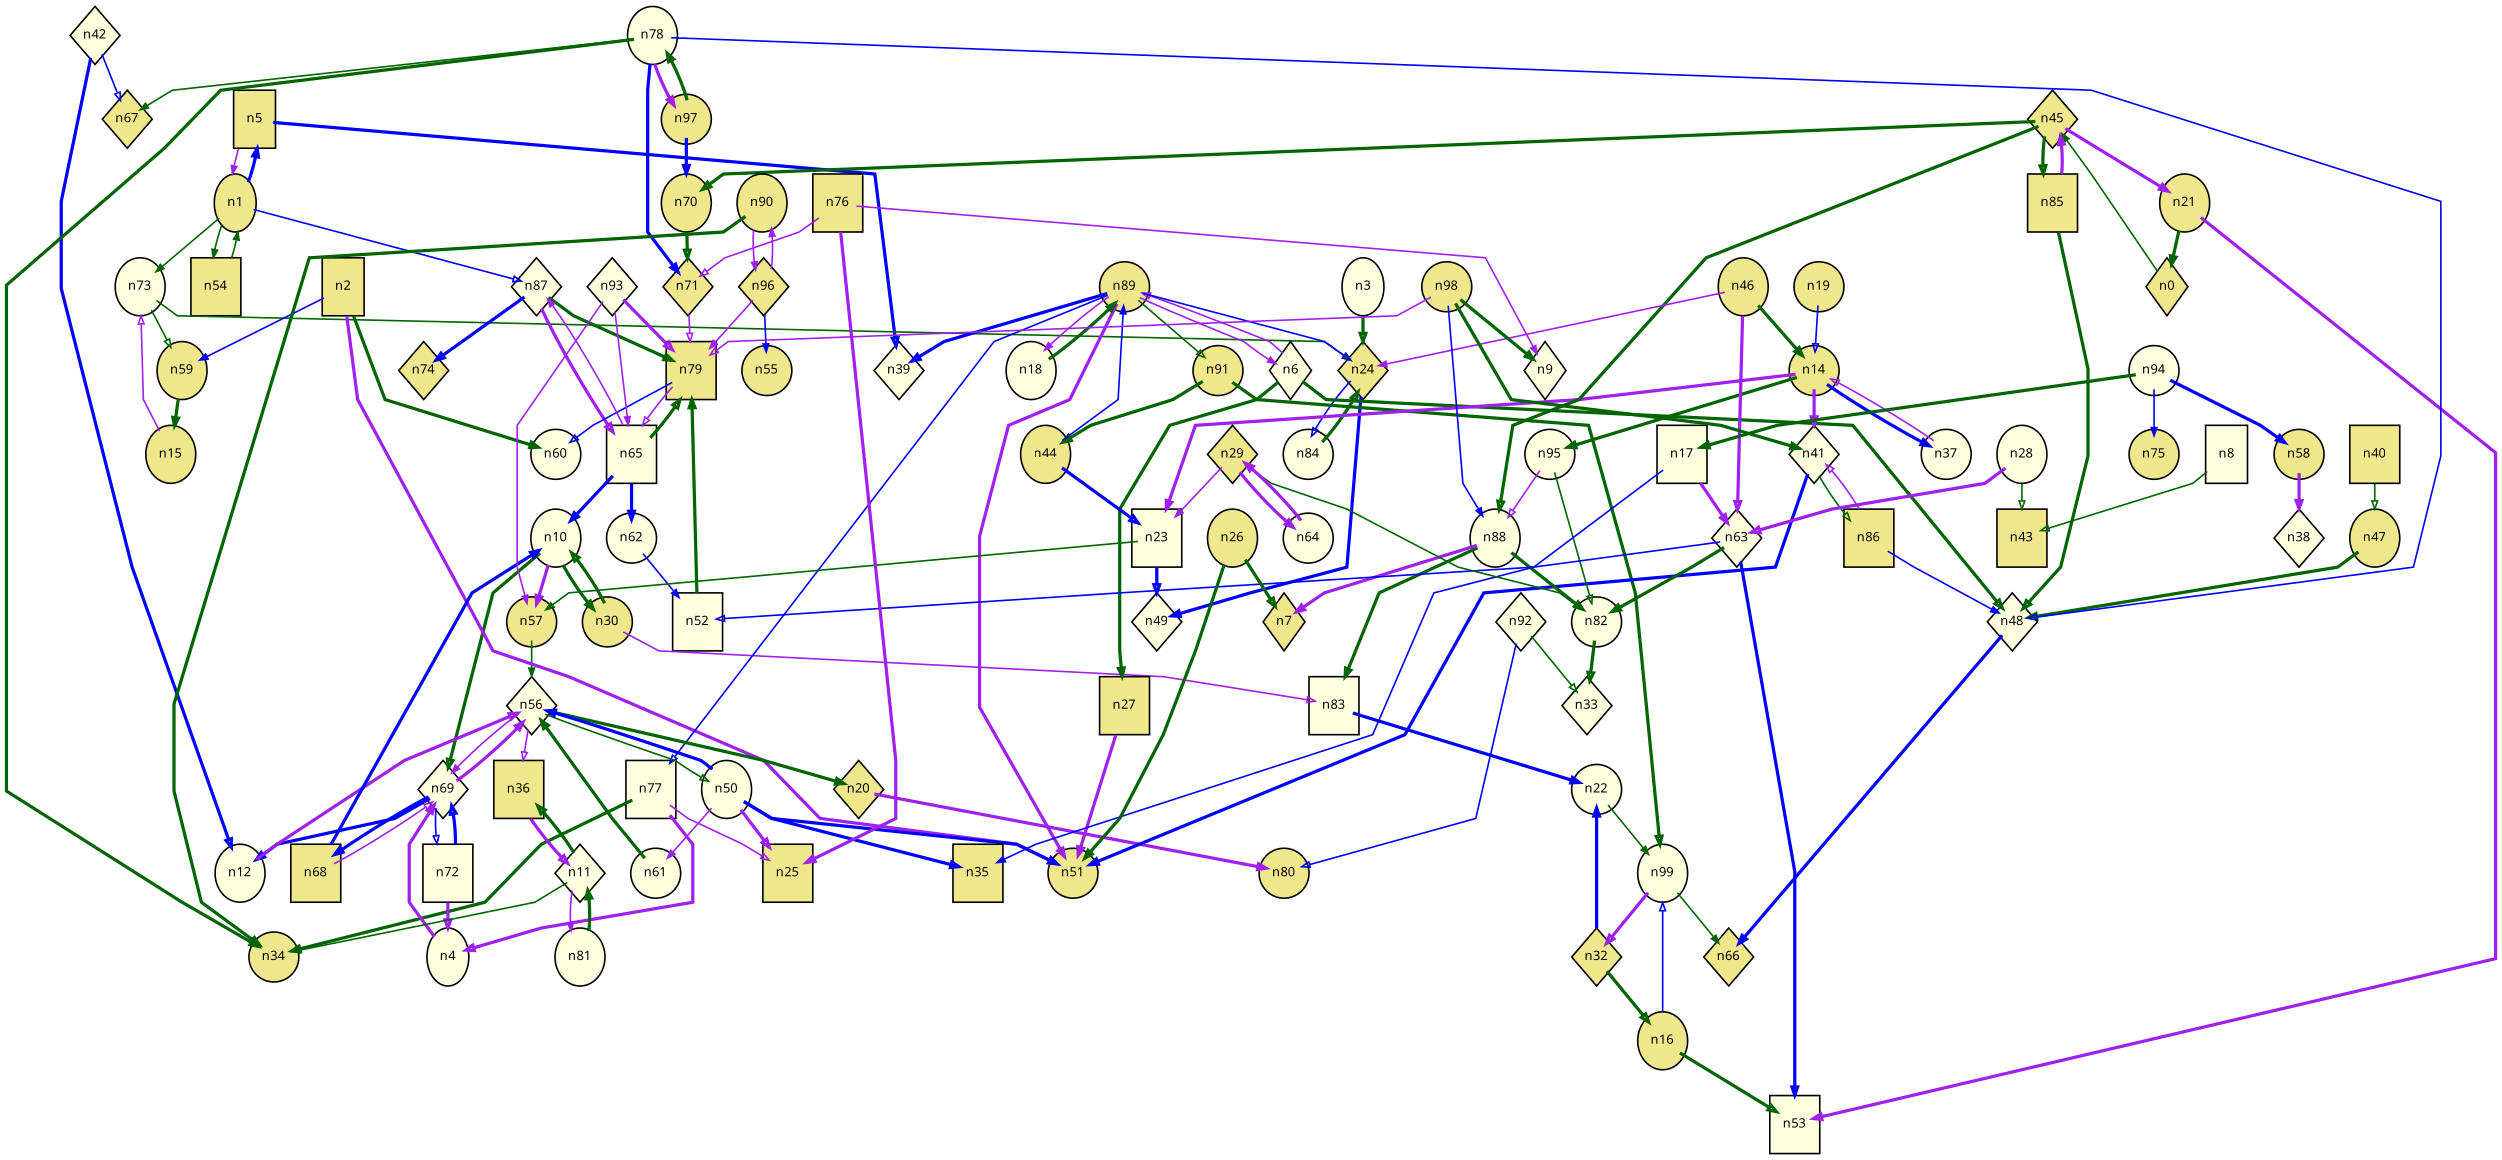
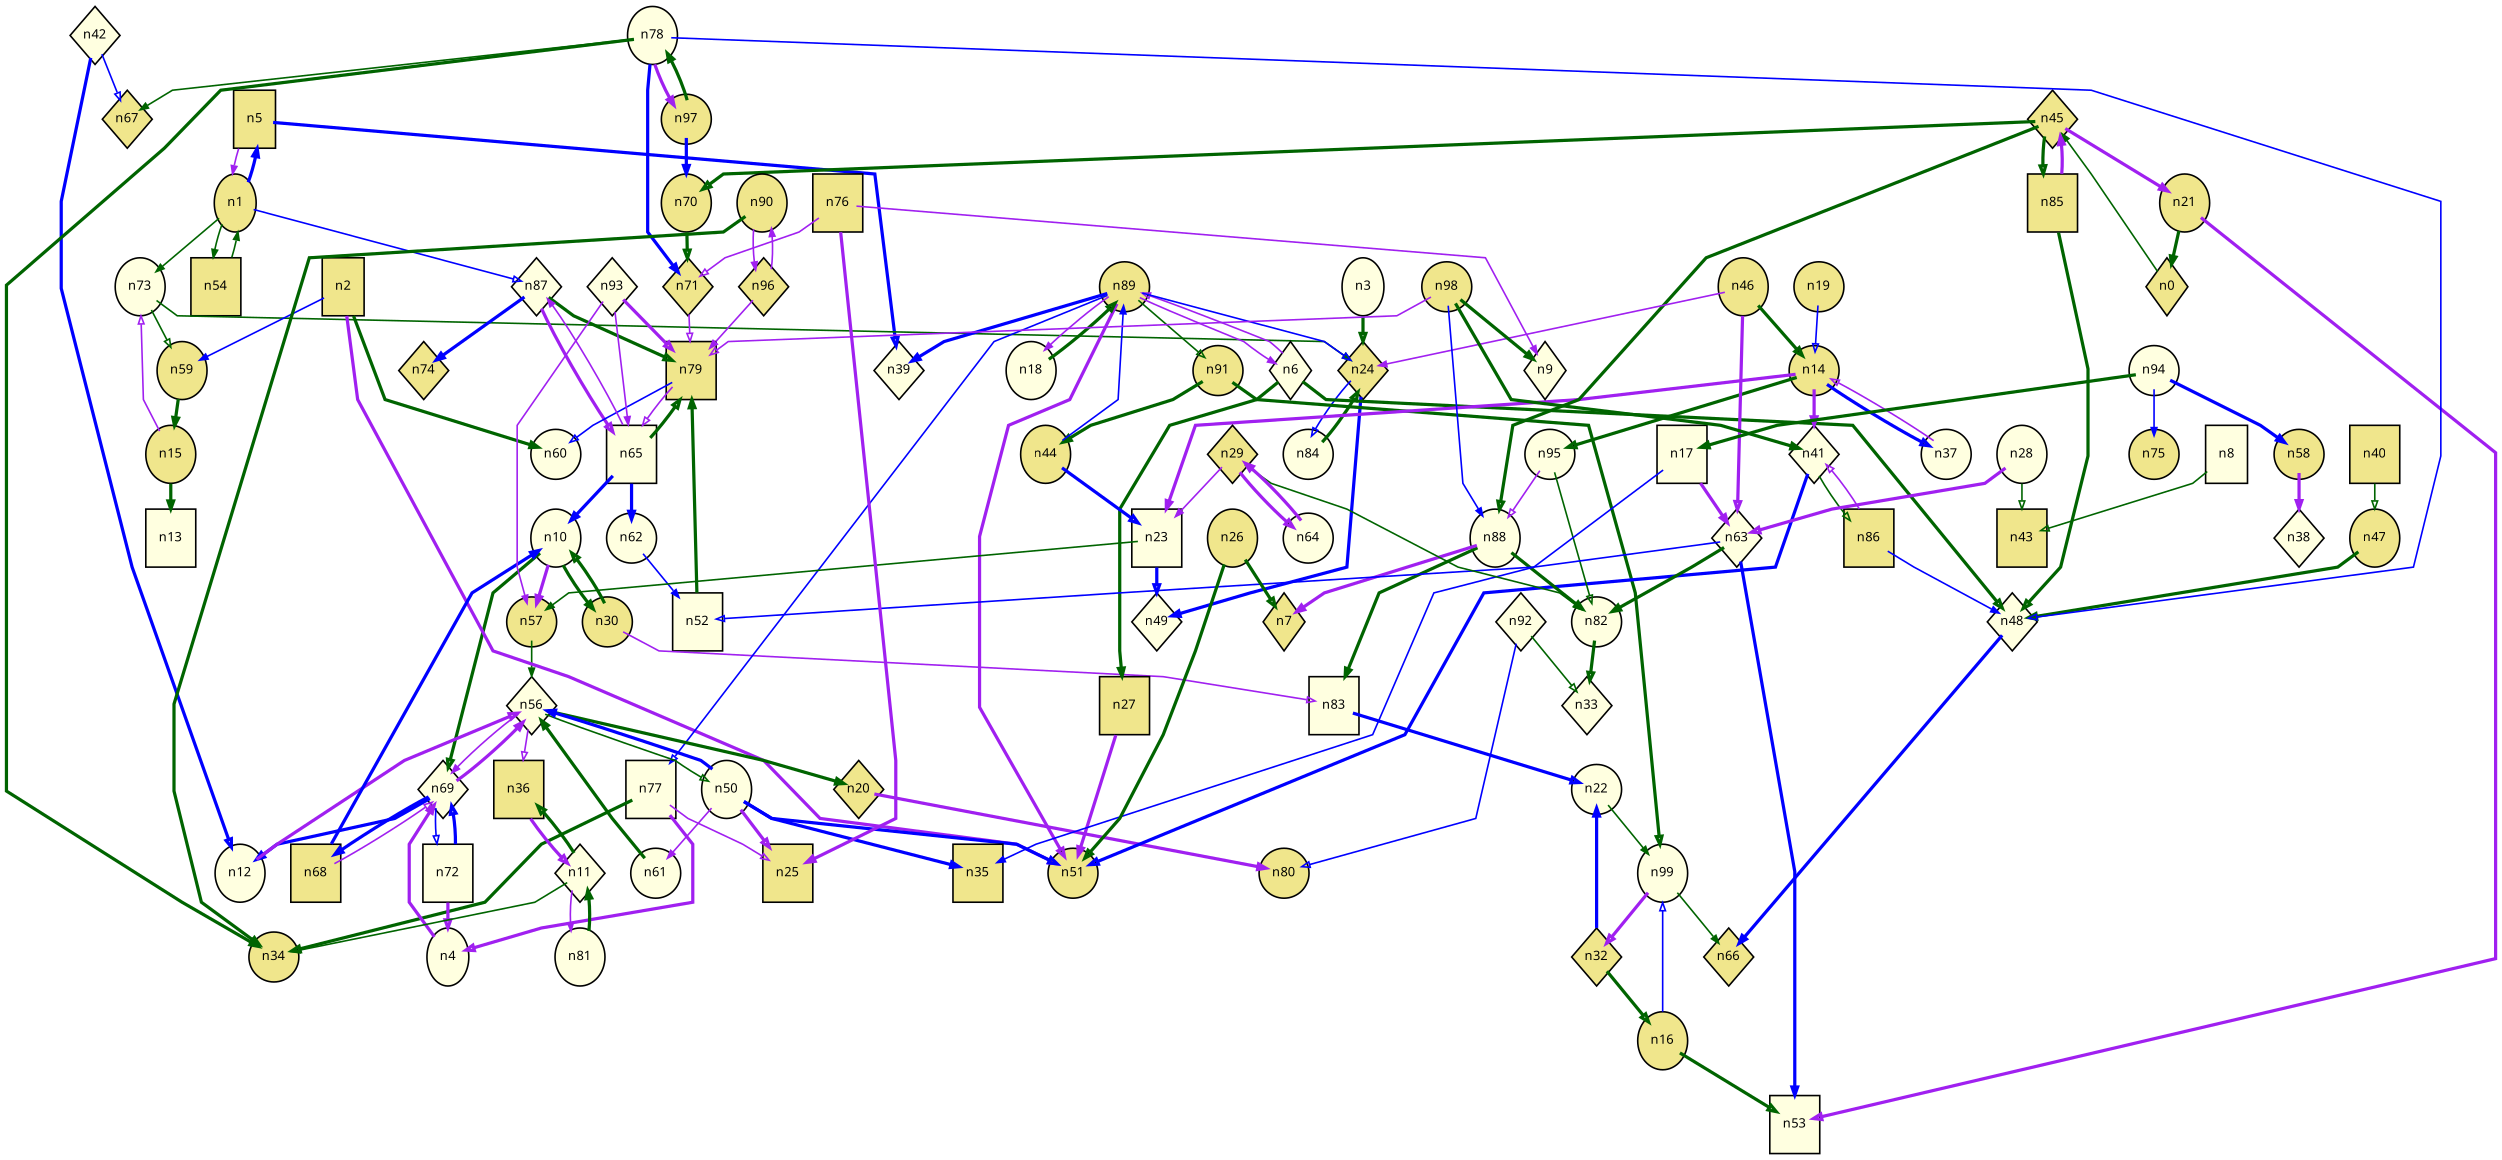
node "n55": removed
node "n13": added
